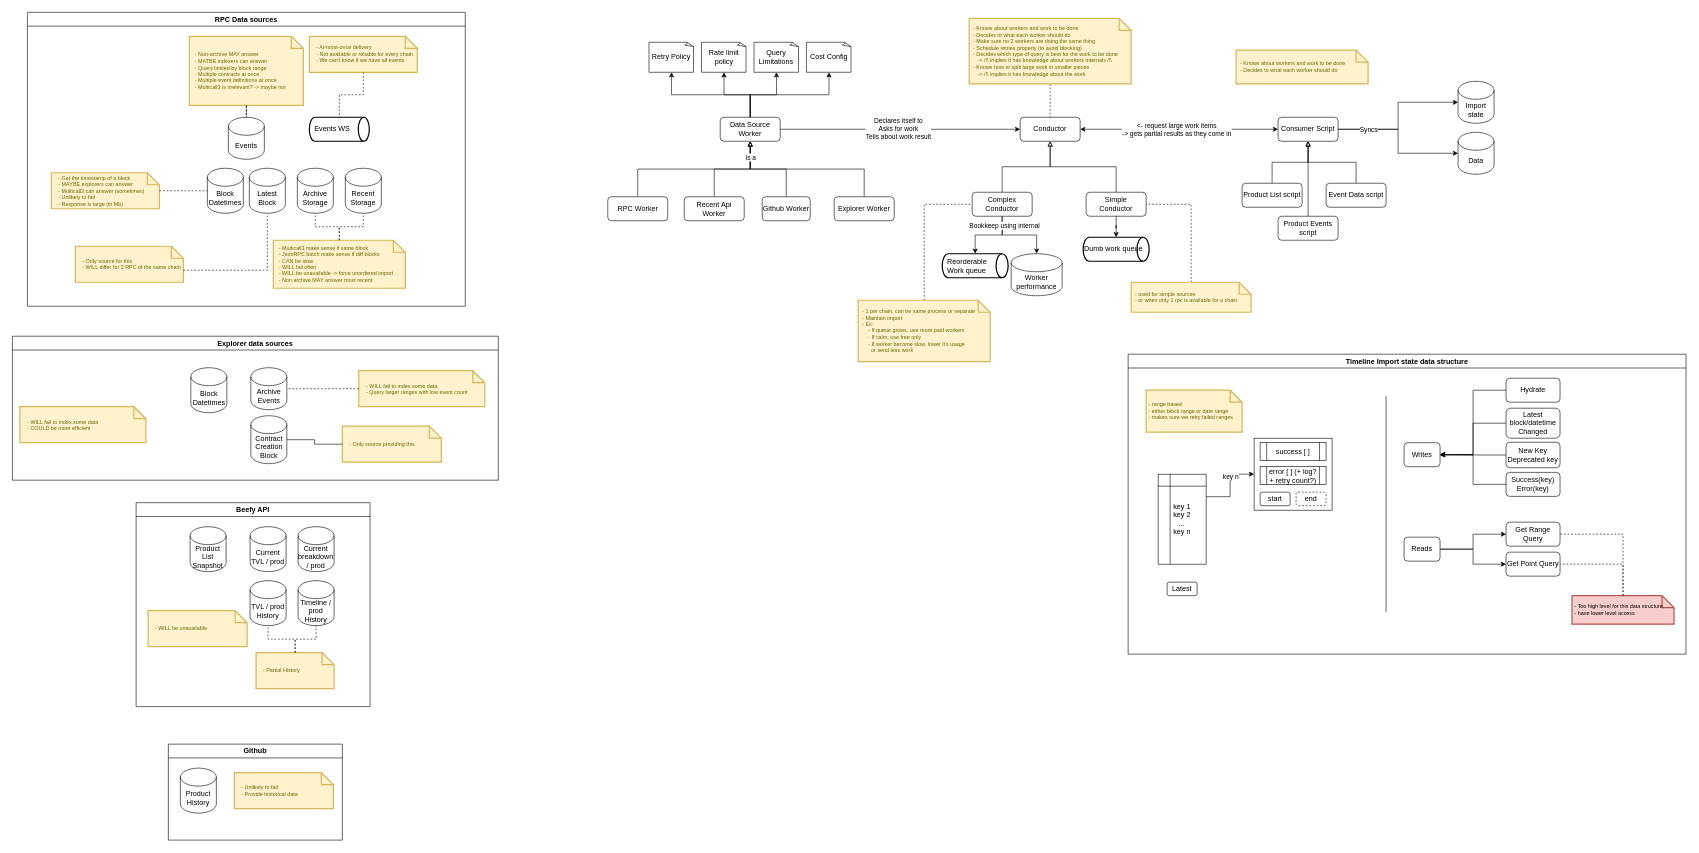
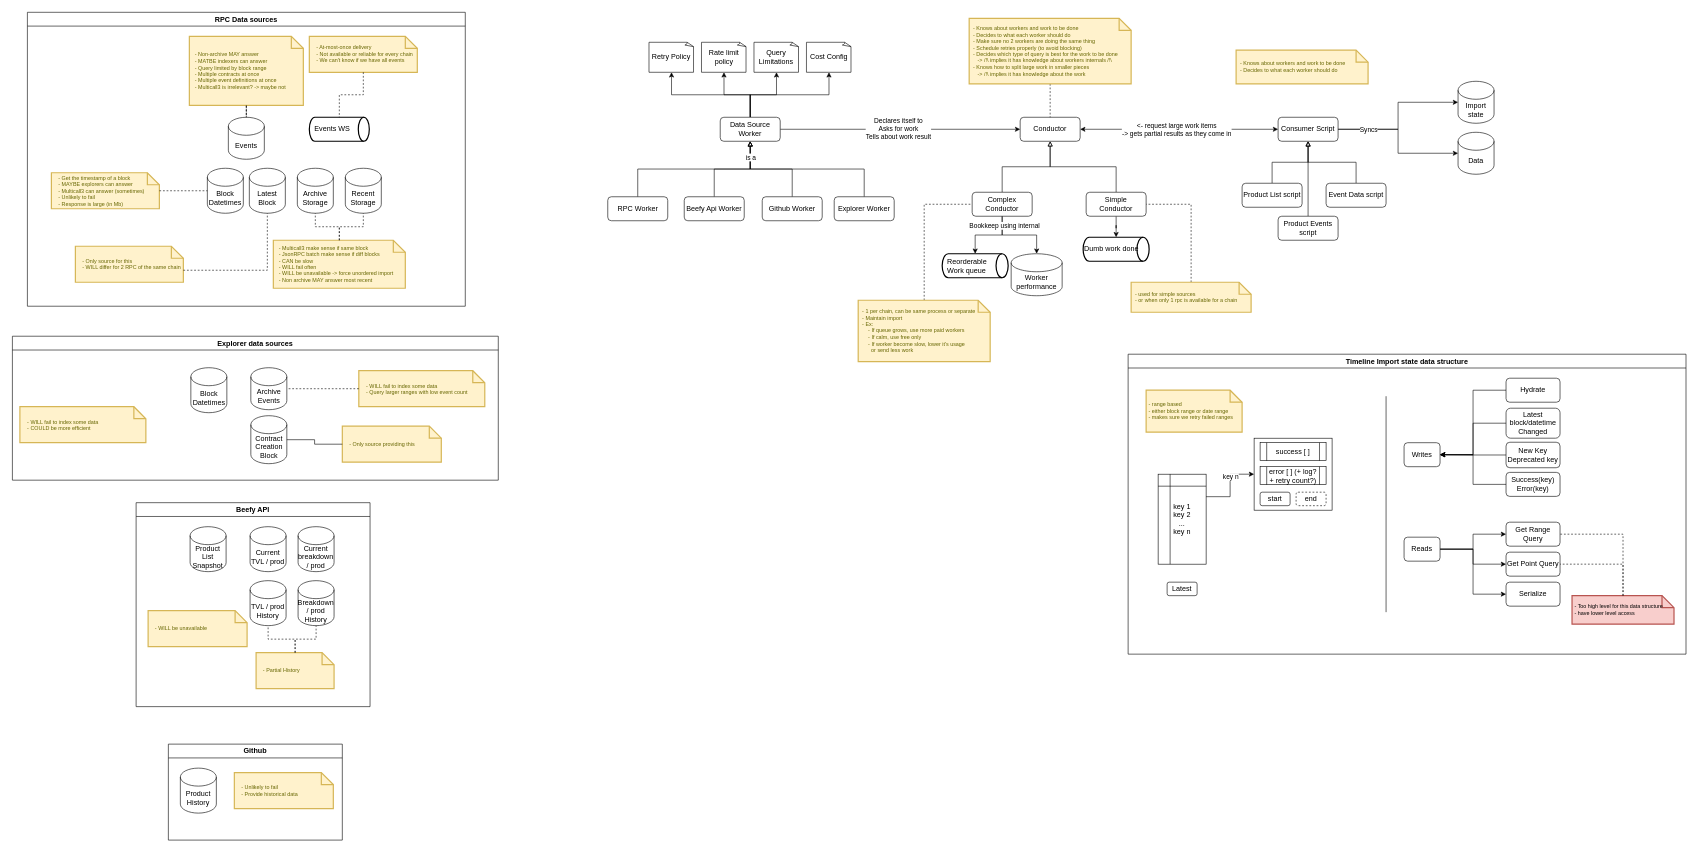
node "Recent Api Worker": label "Recent Api Worker" -> "Beefy Api Worker"
node "Github Worker": size 48x24 -> 60x24
node "Dumb work queue": label "Dumb work queue" -> "Dumb work done"
edge "Reads" -> "Serialize": added
node "Serialize": added
node "Timeline / prod History": label "Timeline / prod History" -> "Breakdown / prod History"
